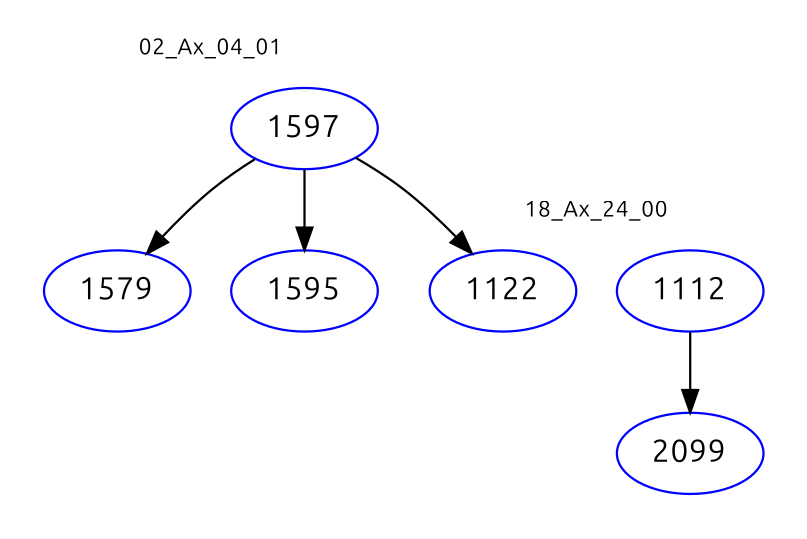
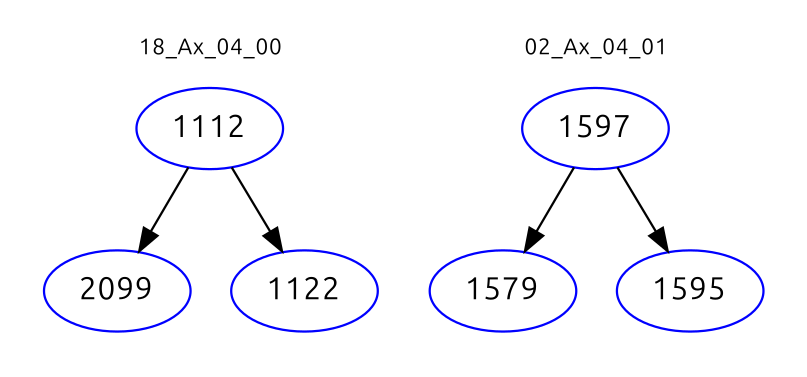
edge "1597" -> "1122": now "1112" -> "1122"
cluster "18_Ax_24_00": label "18_Ax_24_00" -> "18_Ax_04_00"
